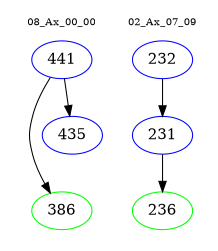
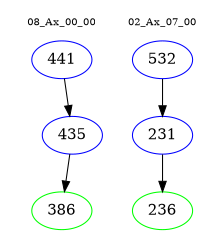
cluster "02_Ax_07_09": label "02_Ax_07_09" -> "02_Ax_07_00"
node "232": label "232" -> "532"
edge "441" -> "386": now "435" -> "386"
